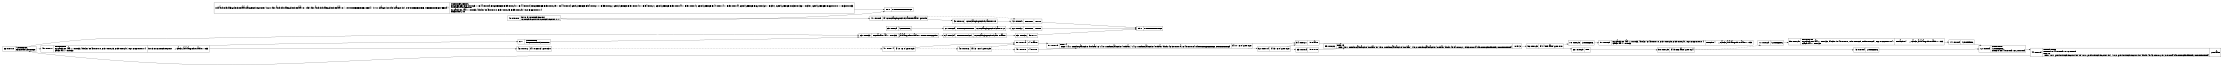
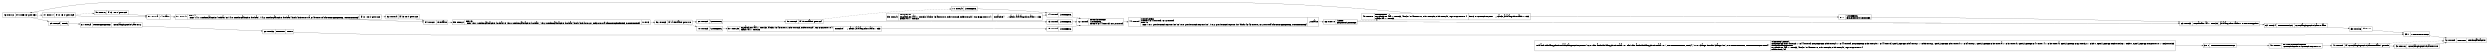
node "38: ?": text "MTH_ENTER_BLOCK" -> "METHOD_ENTER_BLOCK"
edge "46: 0x0012" -> "69: 0x002f": added
edge "40: 0x0000" -> "38: ?": reversed
node "42: 0x000b": text "return" -> "needToCallInactive"
edge "42: 0x000b" -> "39: ?": reversed
node "69: 0x002f": text "SYNTHETIC" -> "LINES"
node "75: 0x000f": added
edge "71: 0x002b" -> "59: 0x002b": now "71: 0x002b" -> "74: 0x000f"
node "72: 0x000f": text "LOOP_END" -> "LOOP_SPLITTER"
node "66: 0x0010": text "SYNTHETIC" -> "START"
node "49: 0x0018": removed
node "53: 0x001f": removed
node "68: 0x0029": text "TOP" -> "SYNTHETIC"
